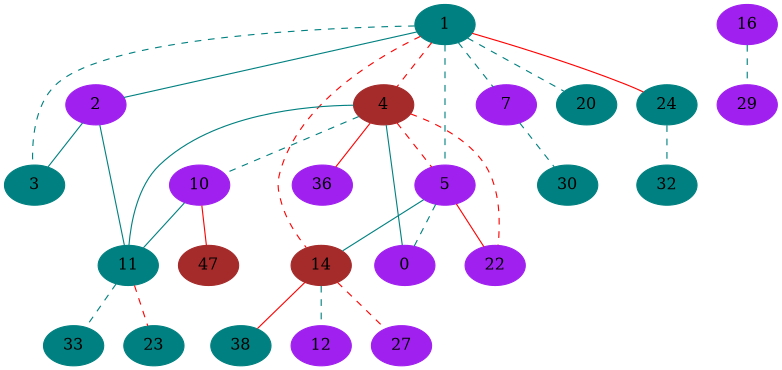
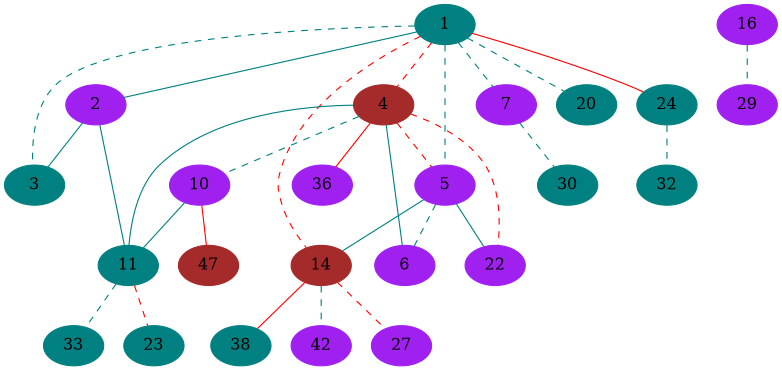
edge "5" -- "22": color red -> teal
node "0": label "0" -> "6"
node "12": label "12" -> "42"
